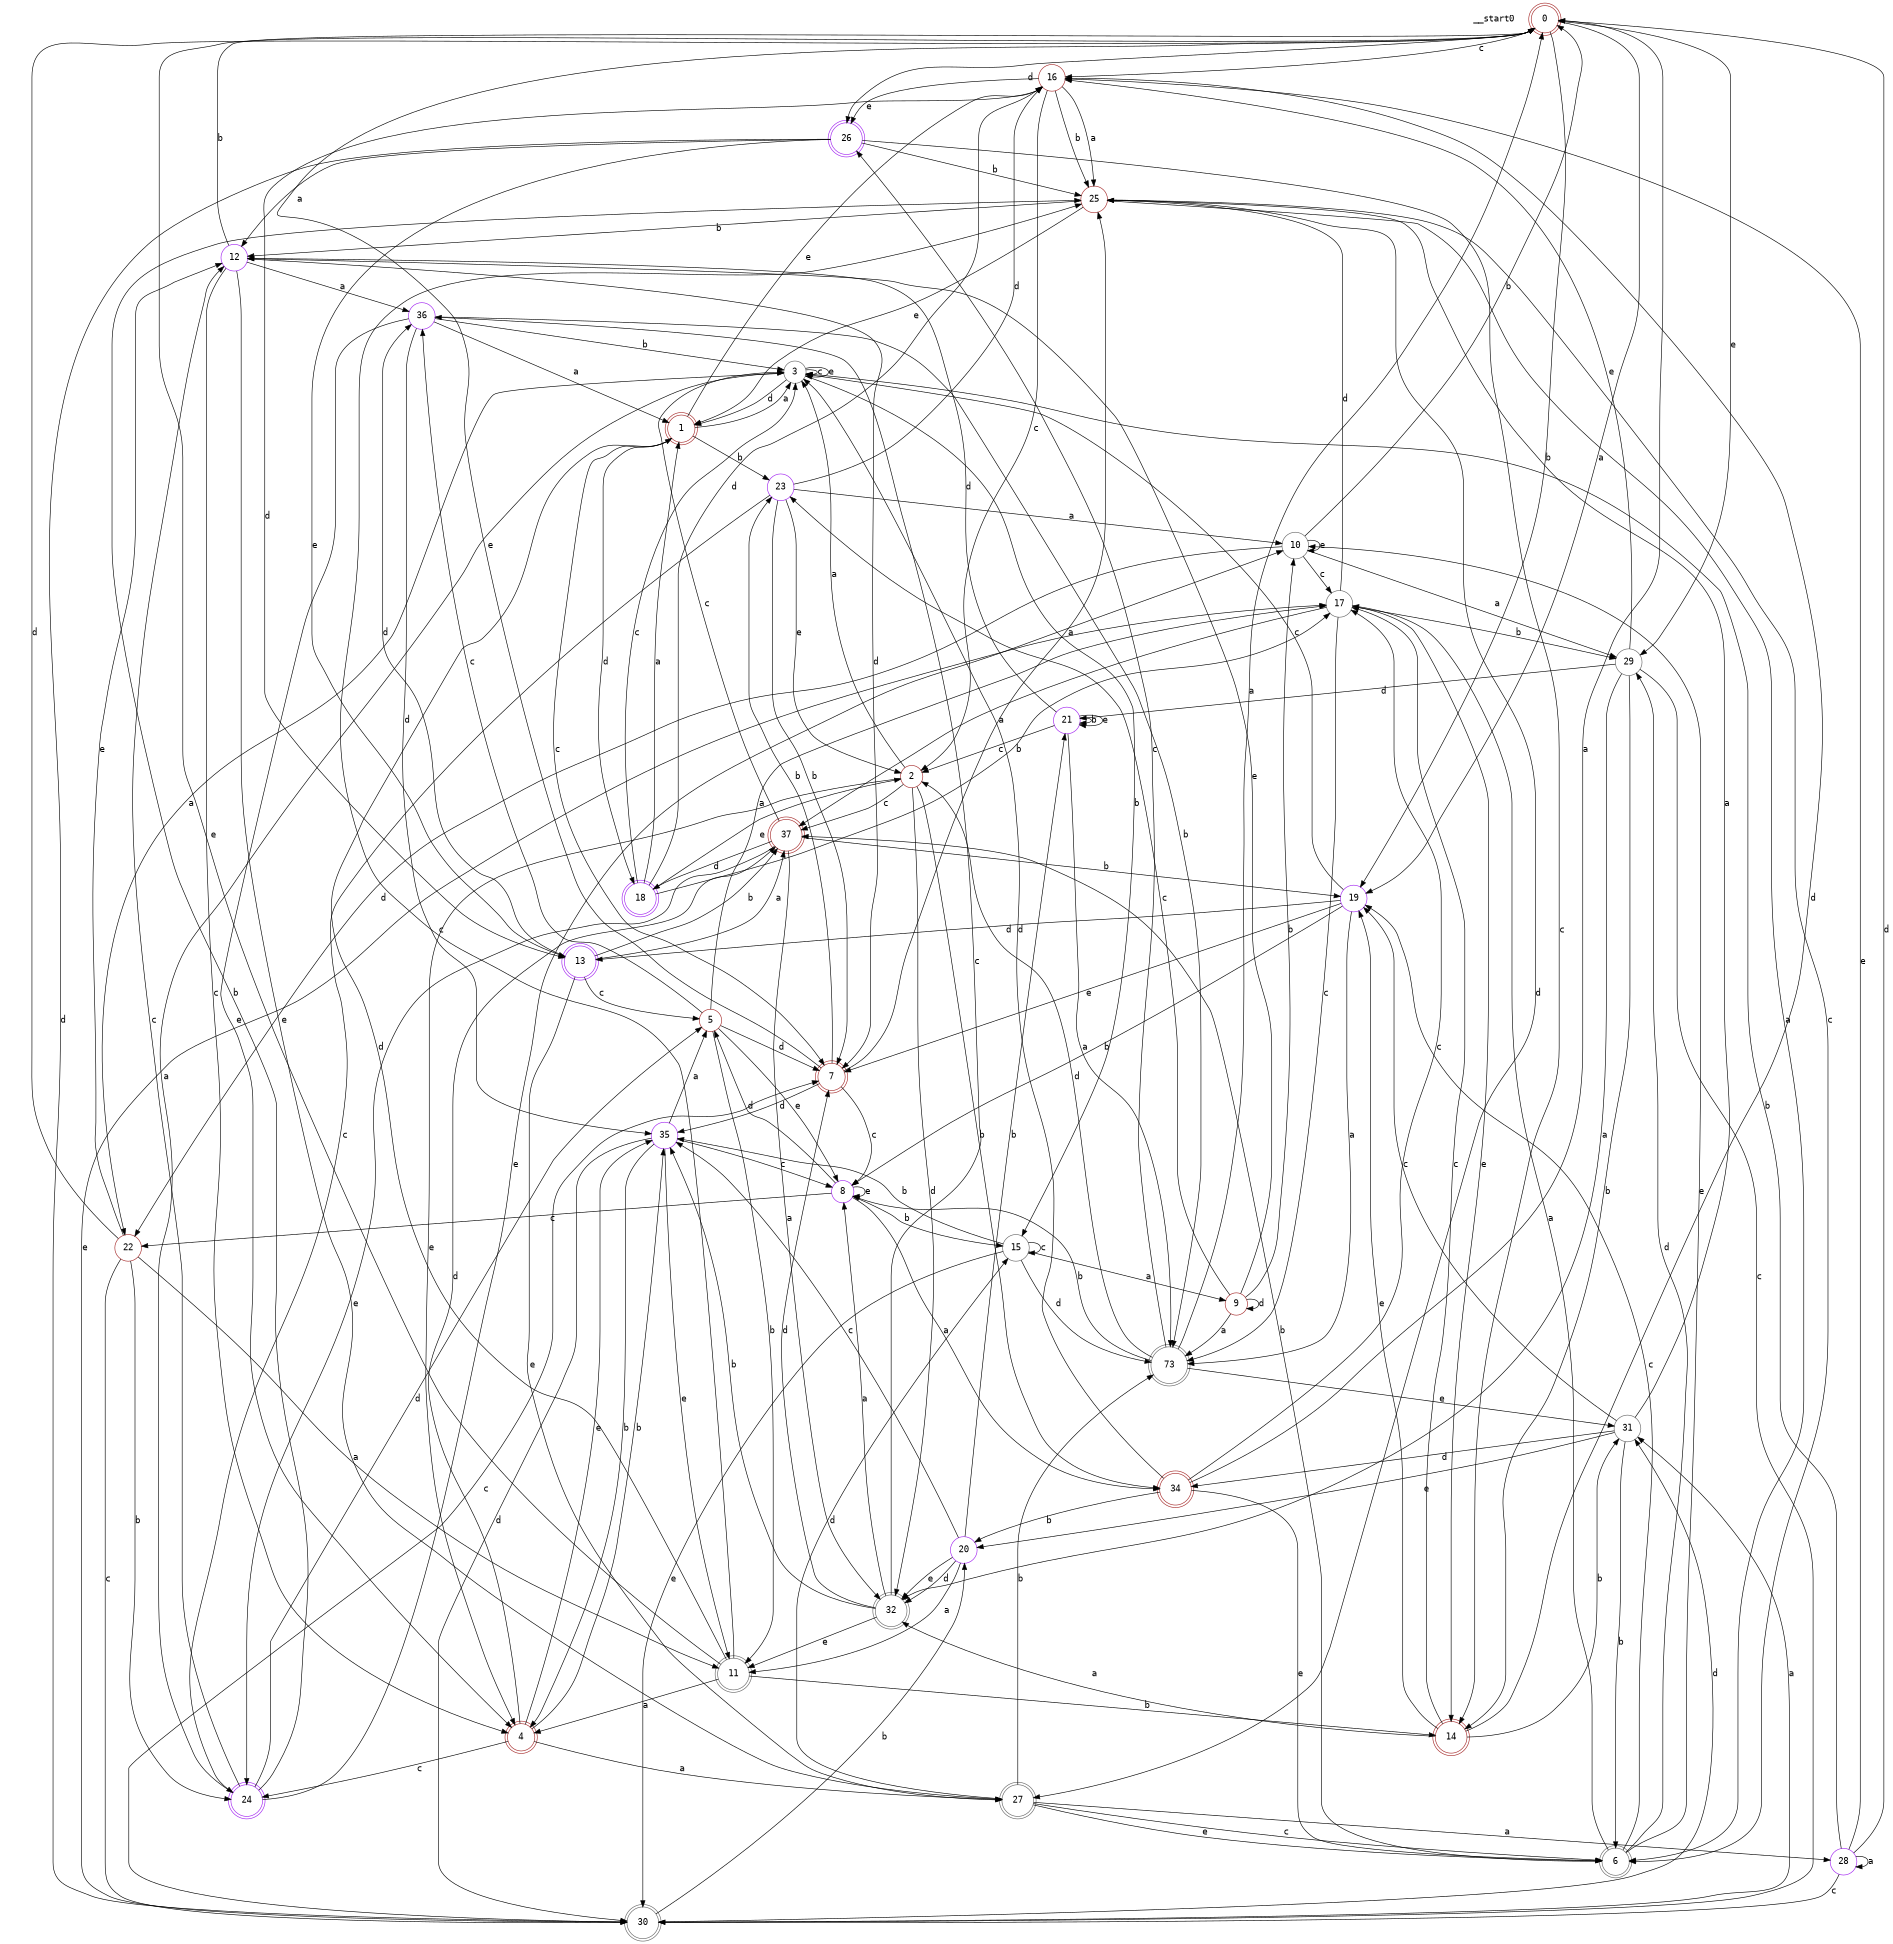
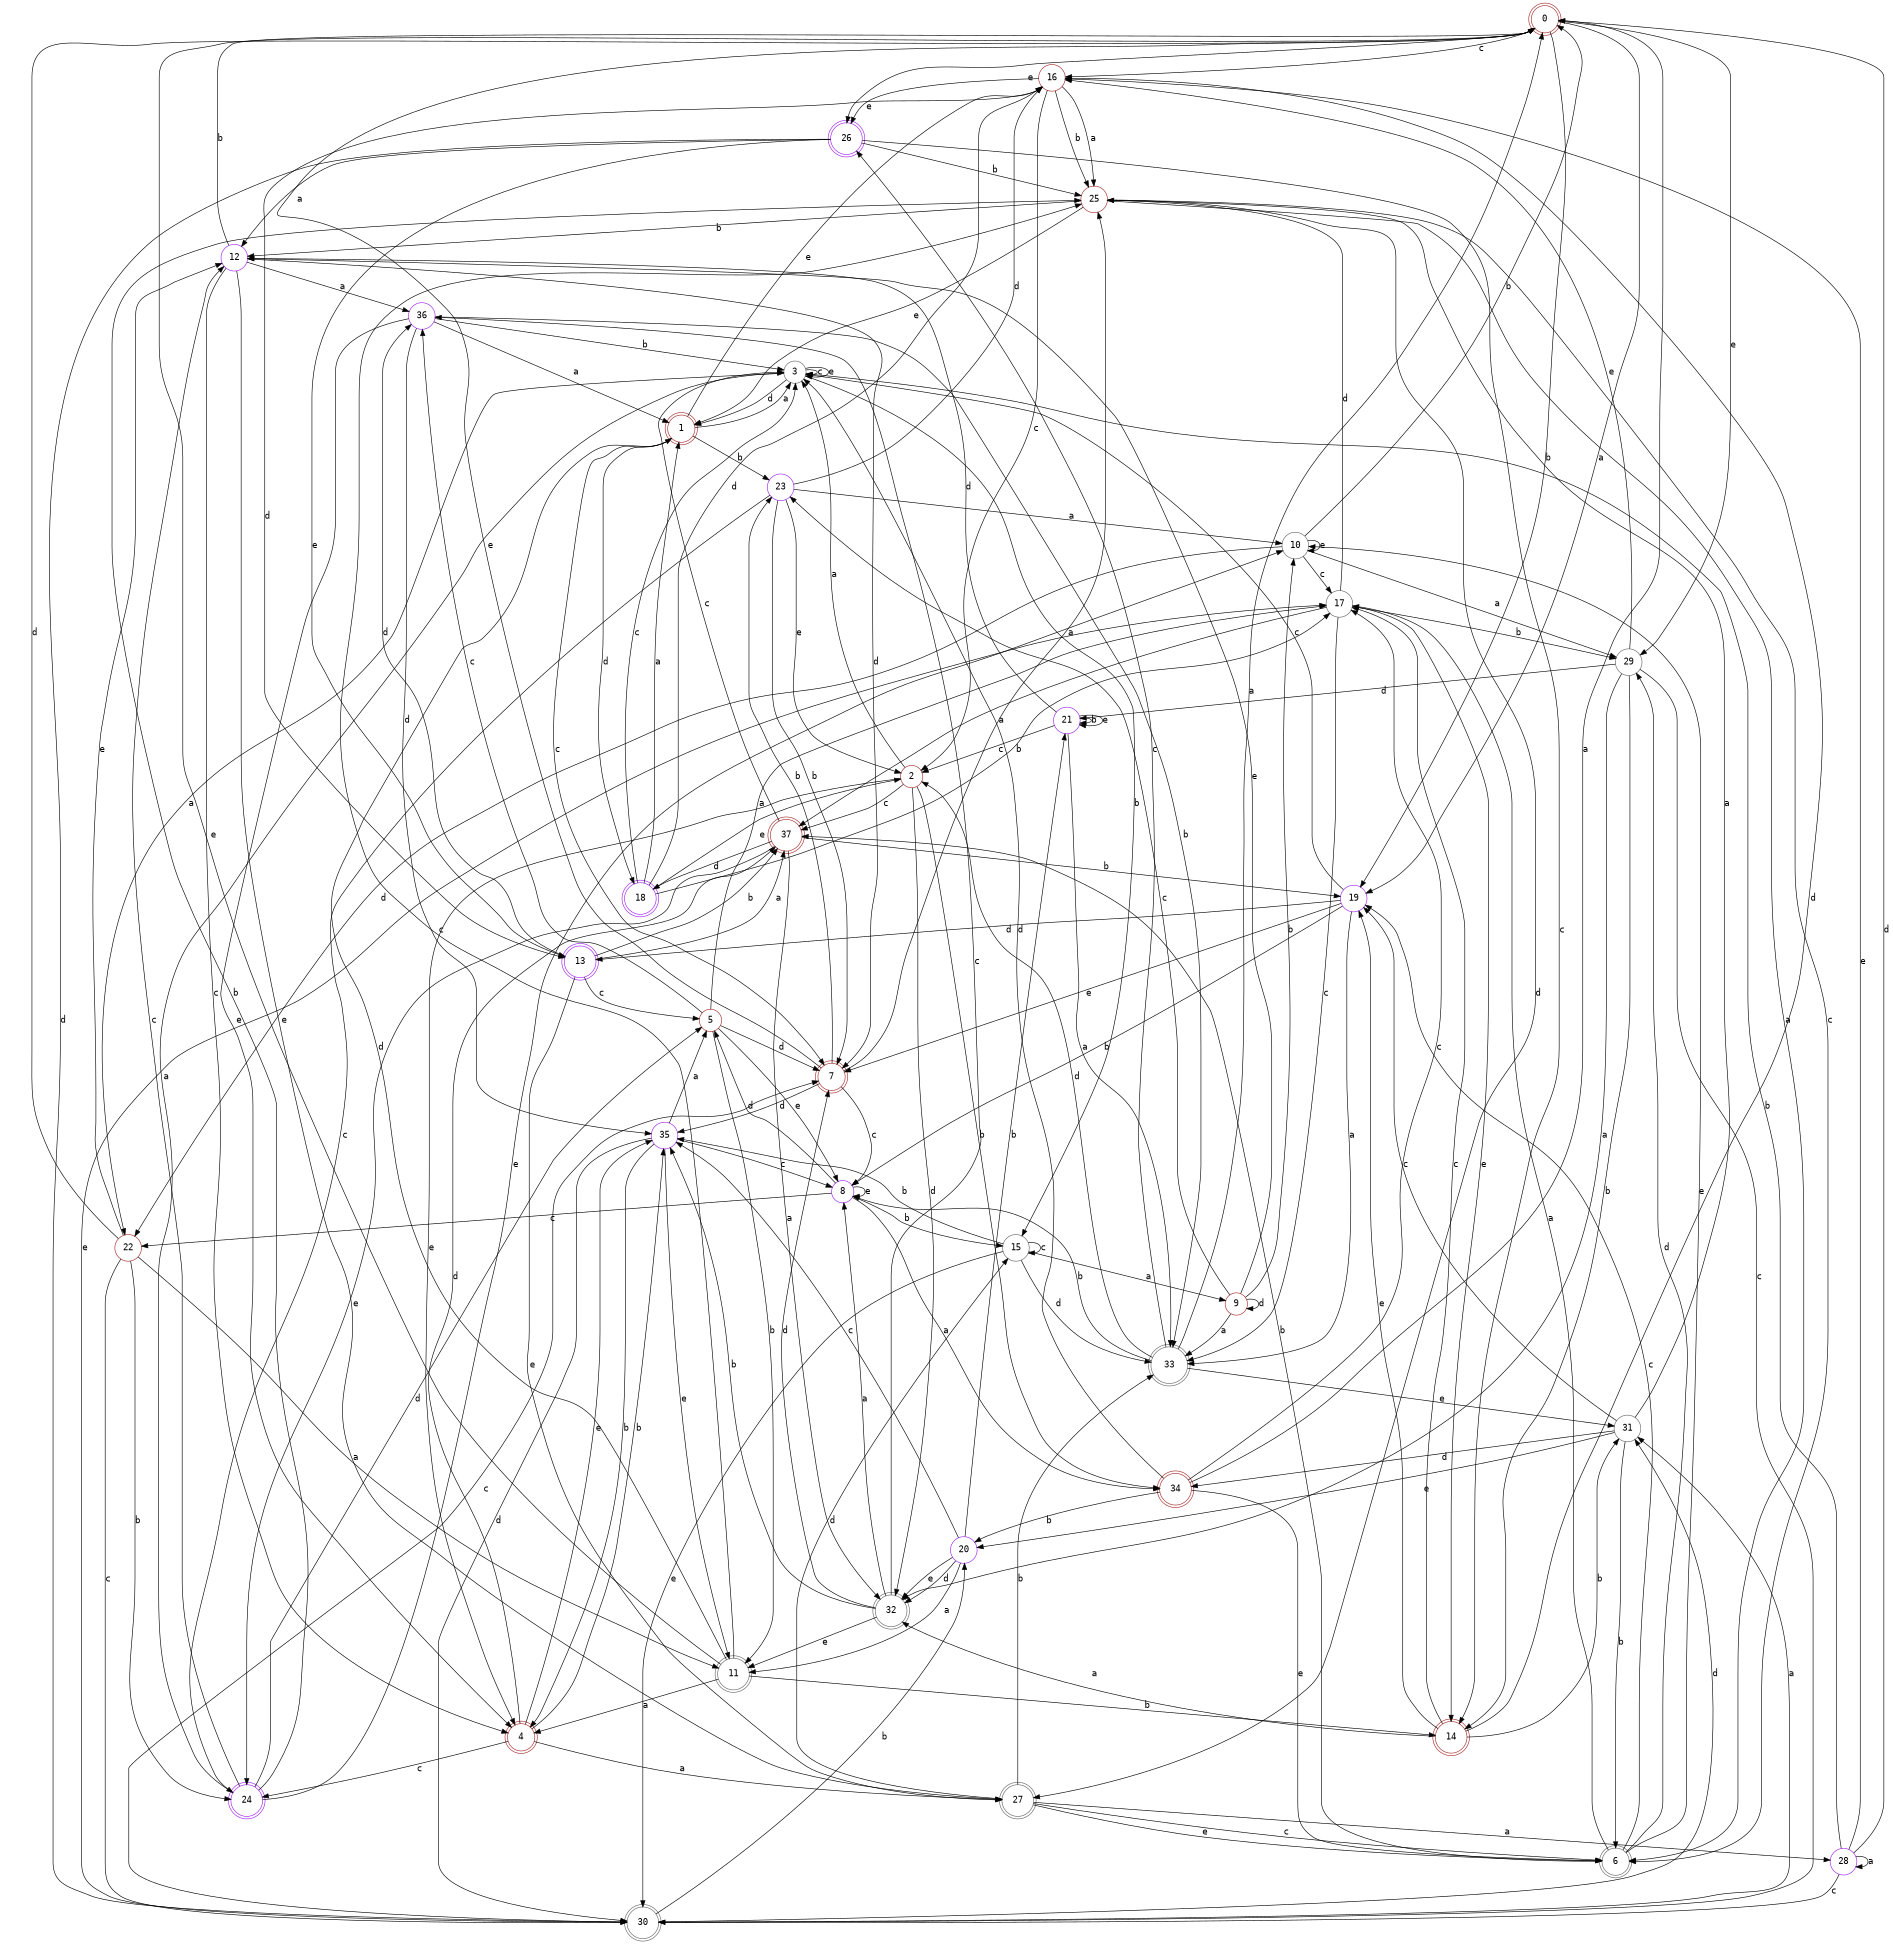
node "__start0": removed
edge "0" -> "26": label "d" -> "e"
node "73": label "73" -> "33"
